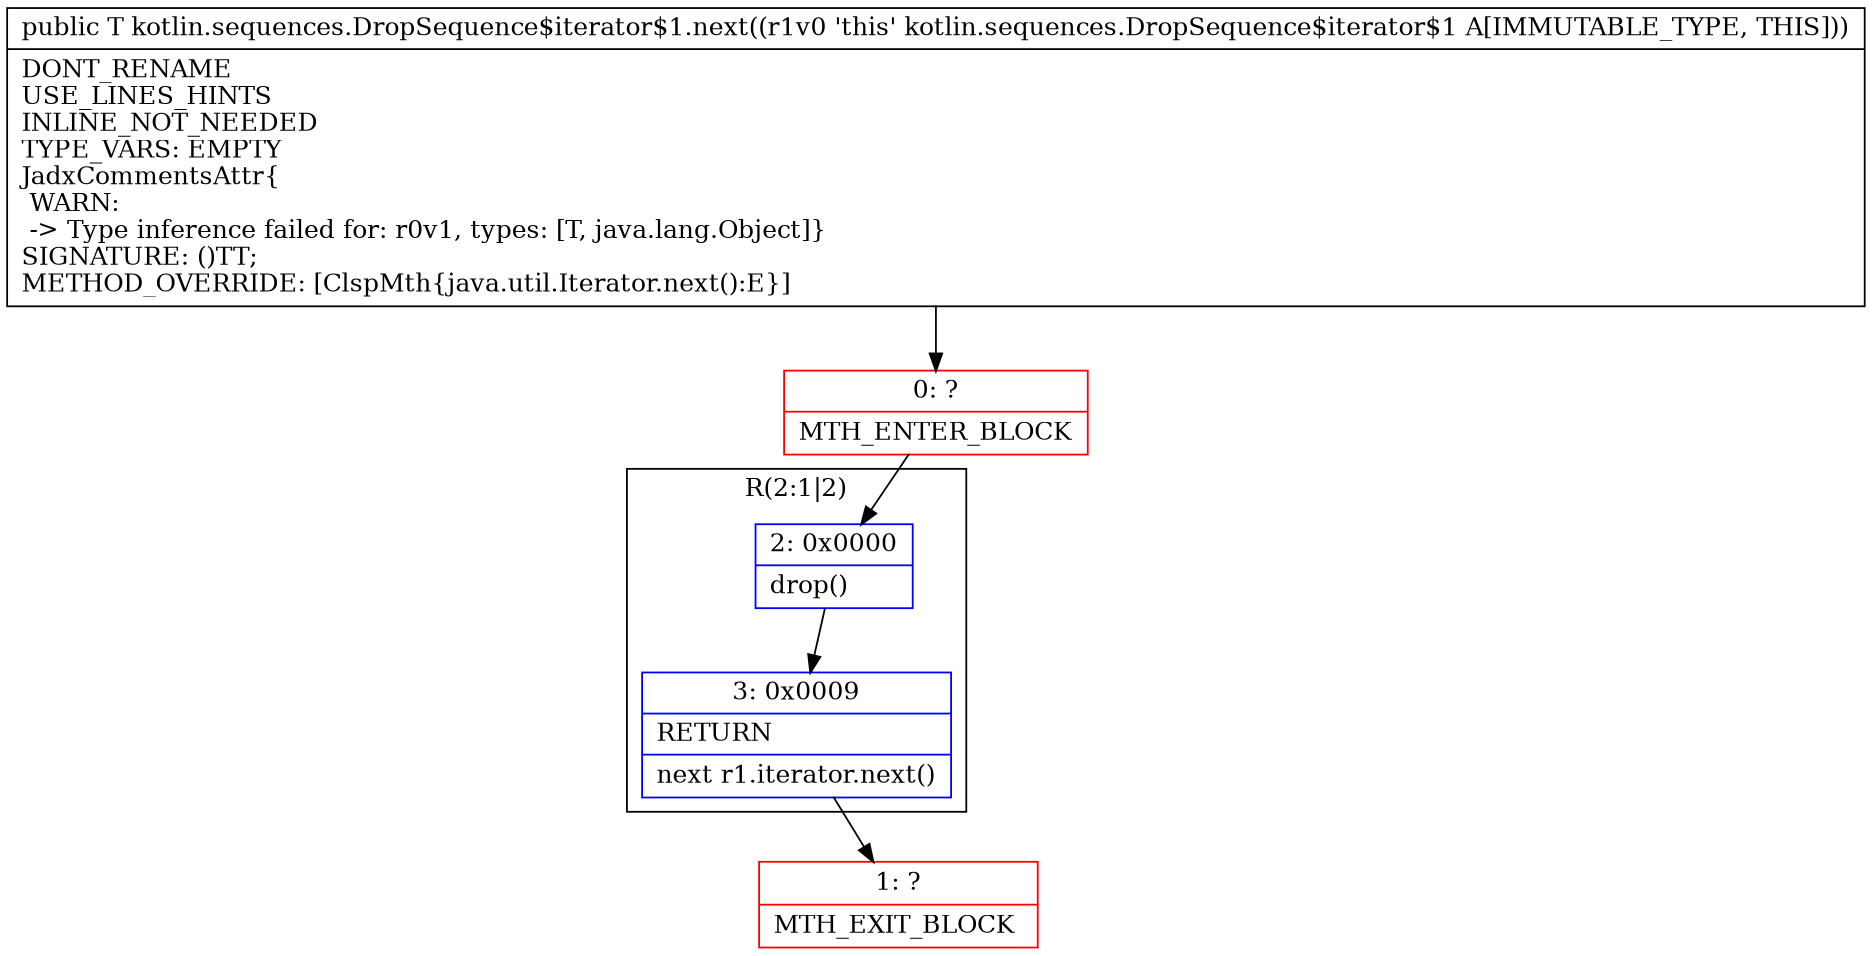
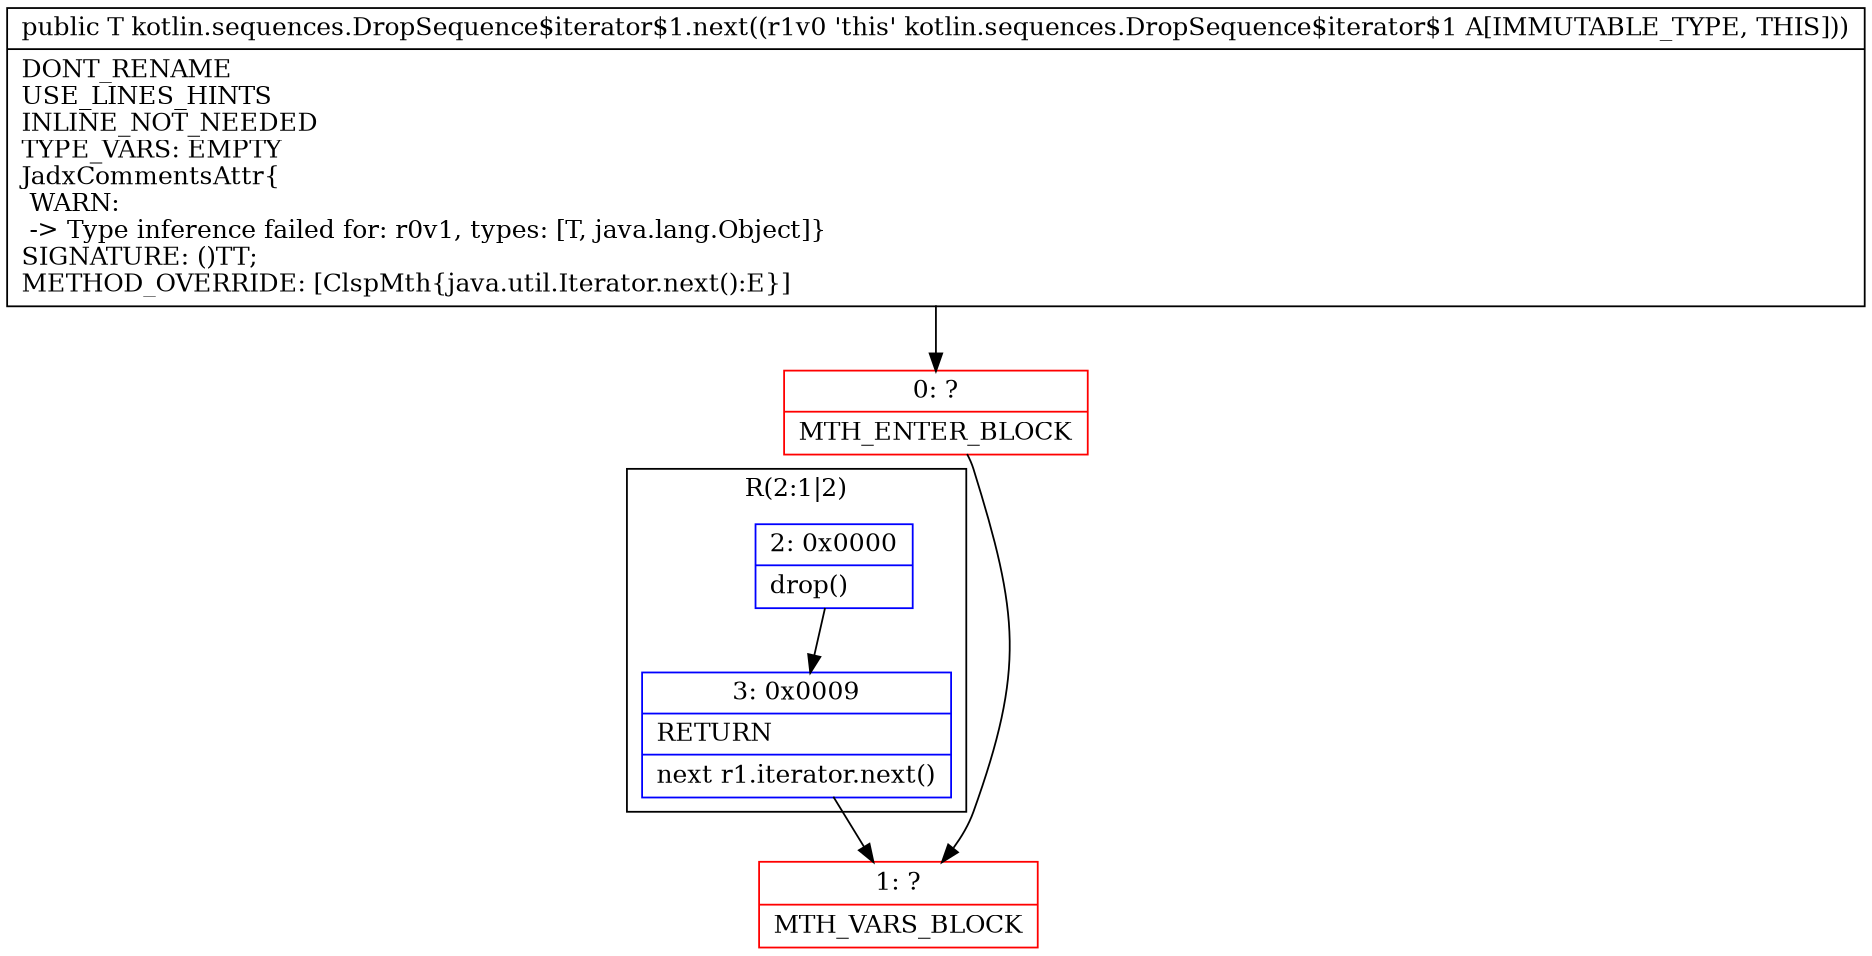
edge "0: ?" -> "2: 0x0000": now "0: ?" -> "1: ?"
node "1: ?": text "MTH_EXIT_BLOCK" -> "MTH_VARS_BLOCK"
